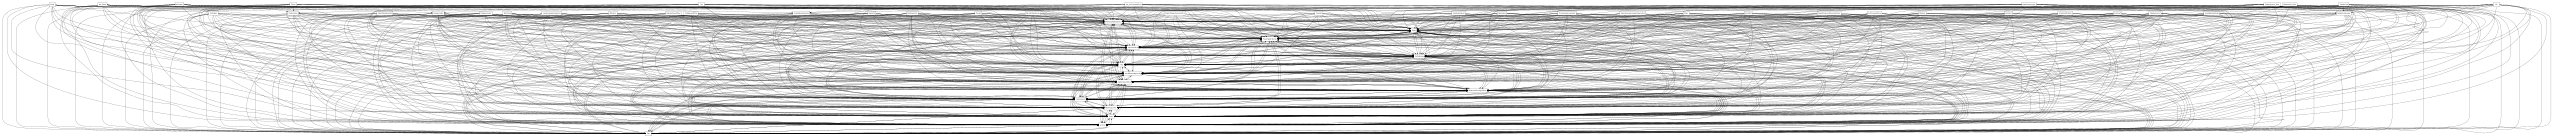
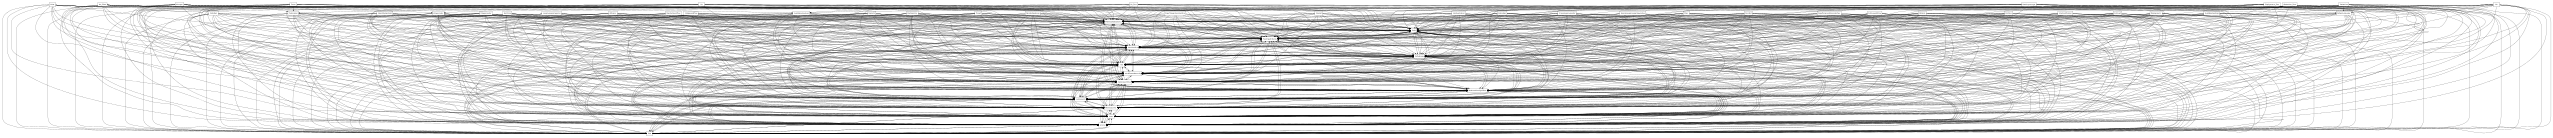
node "No_Archiveworkflow": label "No_Archiveworkflow" -> "No_Zero"
